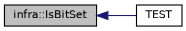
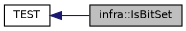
edge "TEST" -> "infra::IsBitSet": reversed
